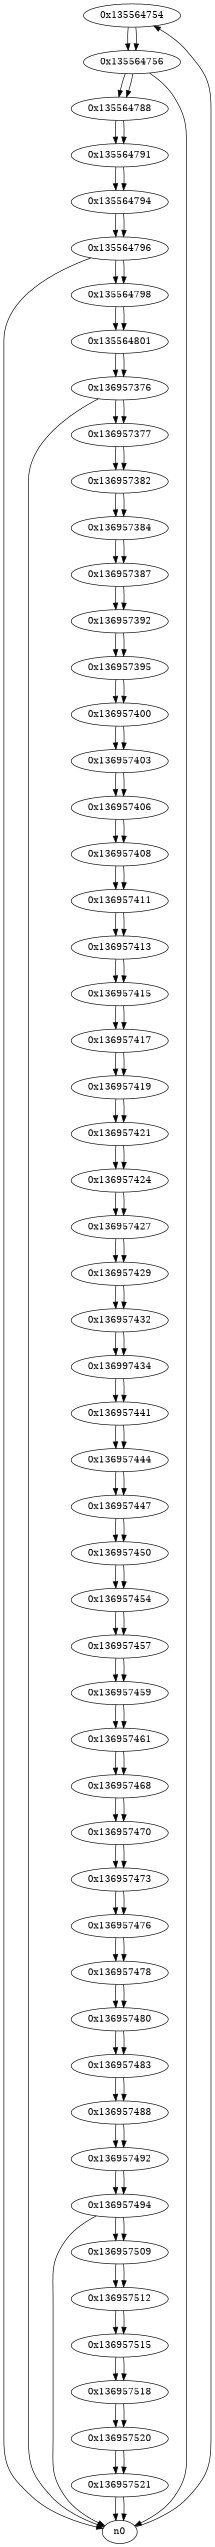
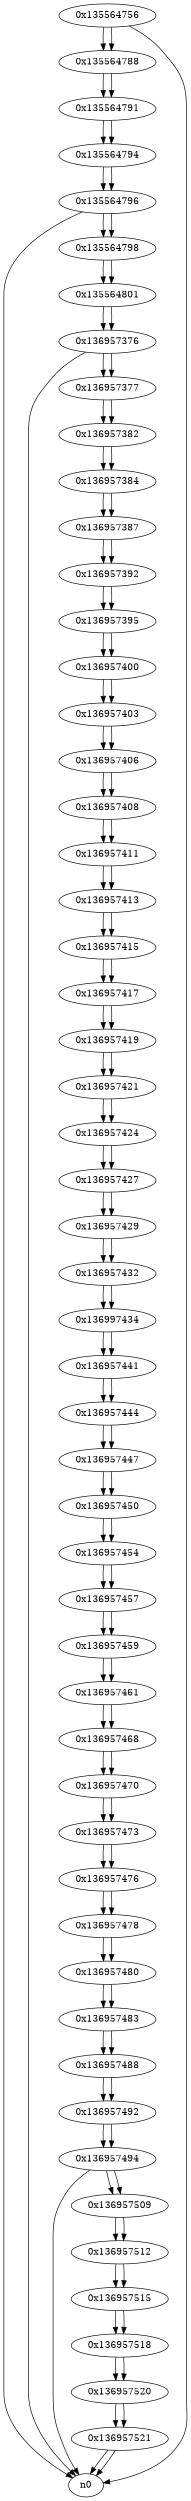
node "0x135564754": removed
